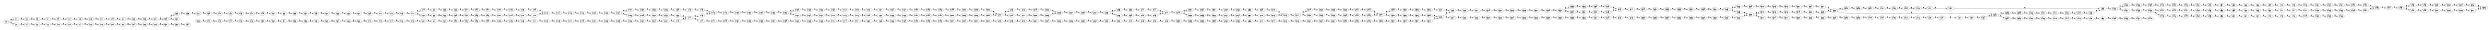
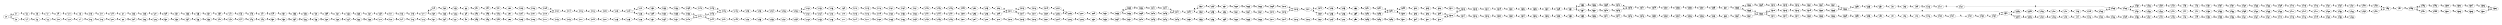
edge "S438" -> "S443": now "S440" -> "S443"
edge "S29" -> "S33": now "S31" -> "S33"
node "S36": added
